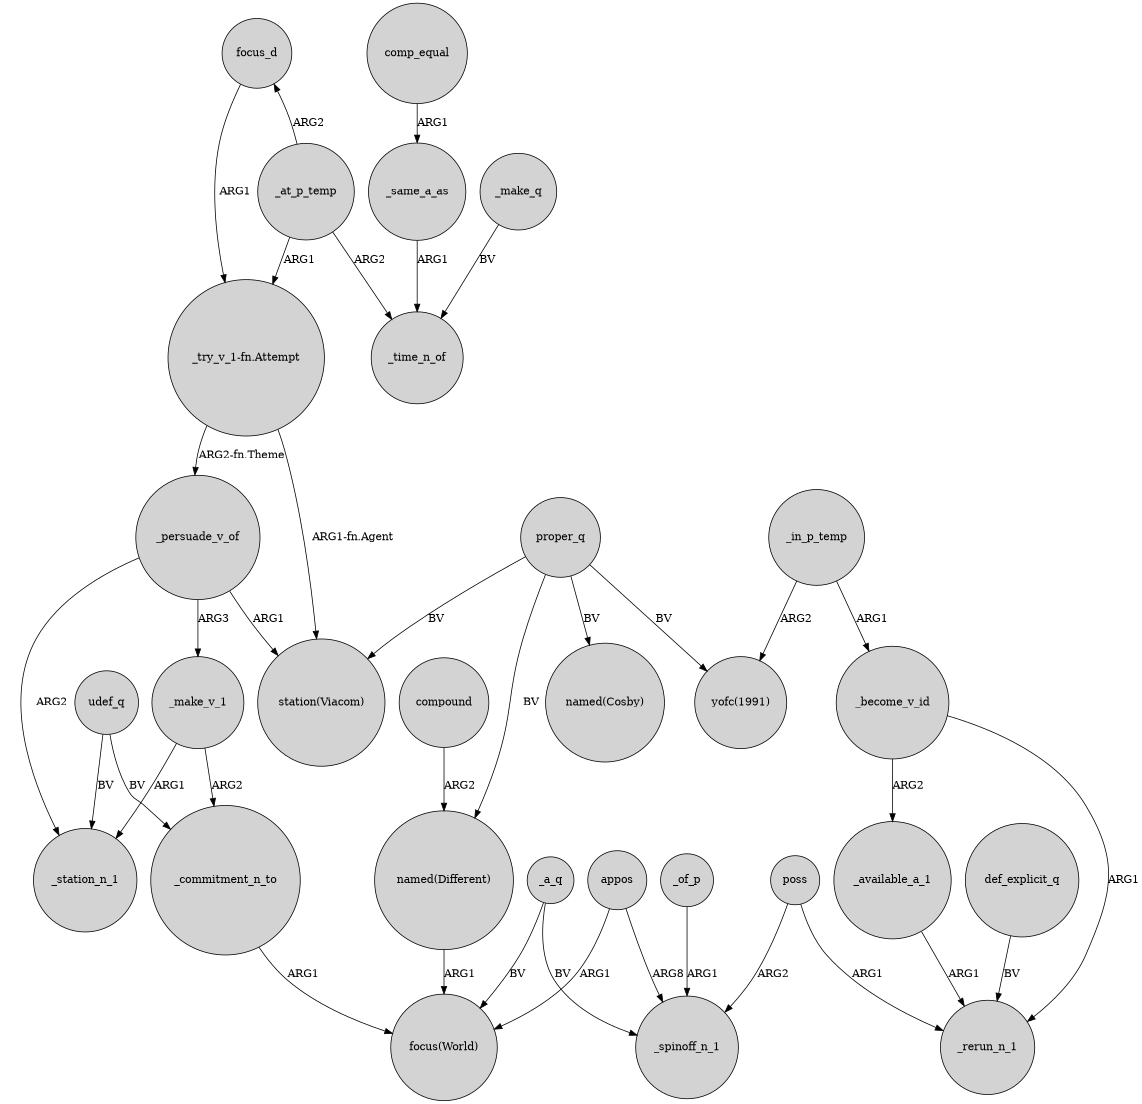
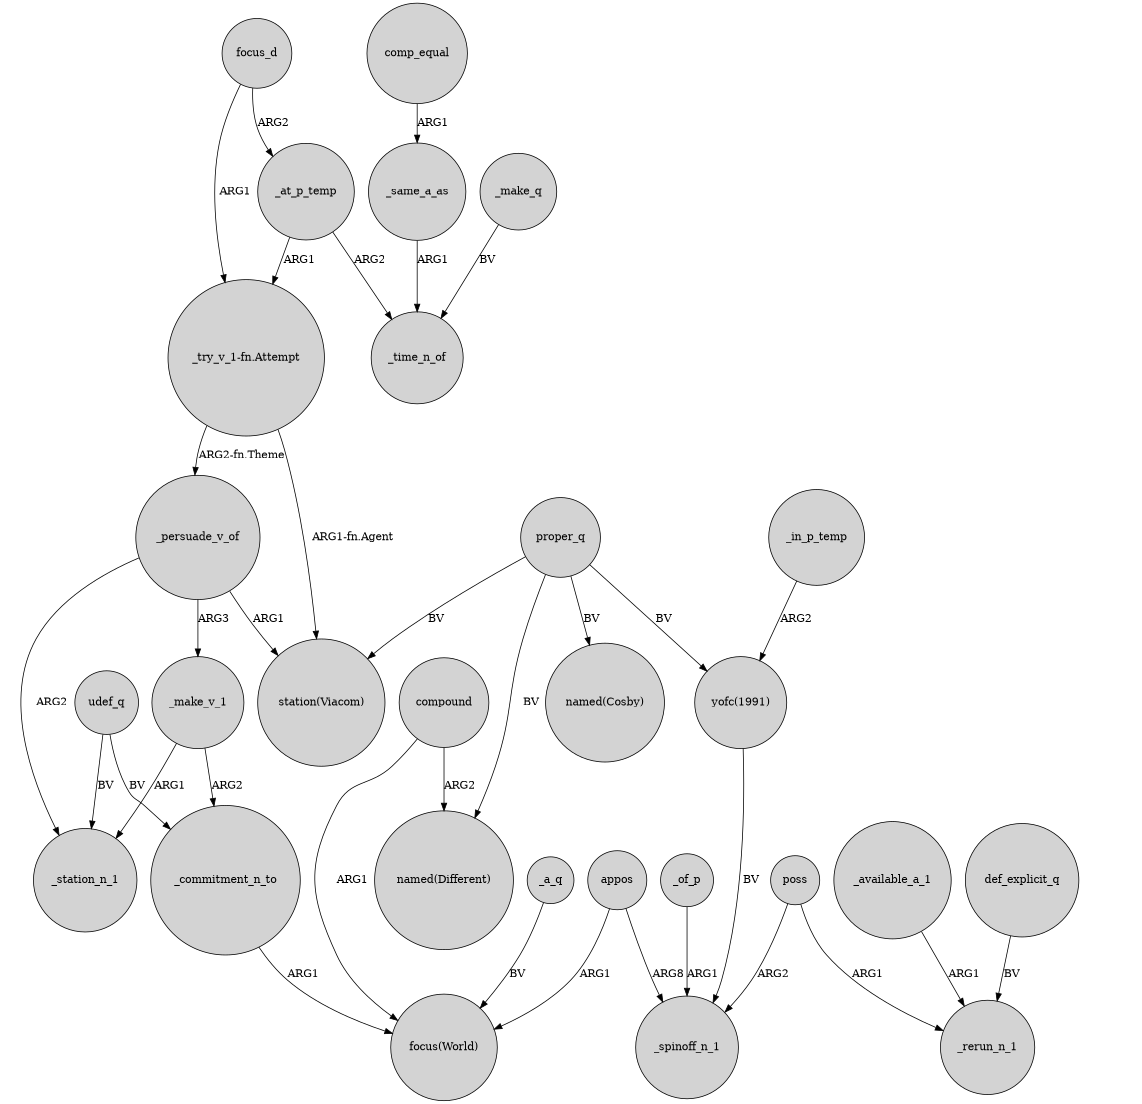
edge "_at_p_temp" -> "focus_d": reversed
node "_become_v_id": removed
edge "named(Different)" -> "focus(World)": now "compound" -> "focus(World)"
edge "_a_q" -> "_spinoff_n_1": now "yofc(1991)" -> "_spinoff_n_1"
